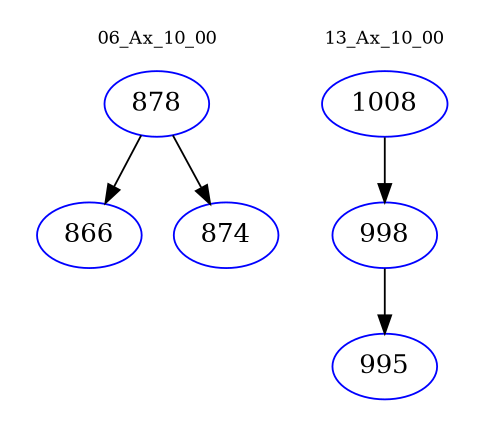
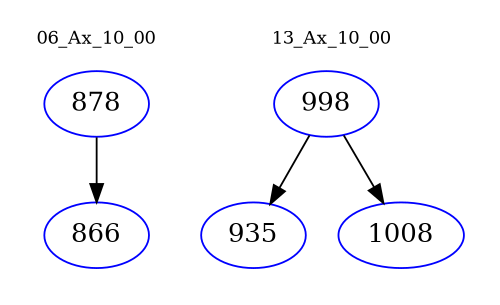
edge "1008" -> "998": reversed
node "874": removed
node "995": label "995" -> "935"
